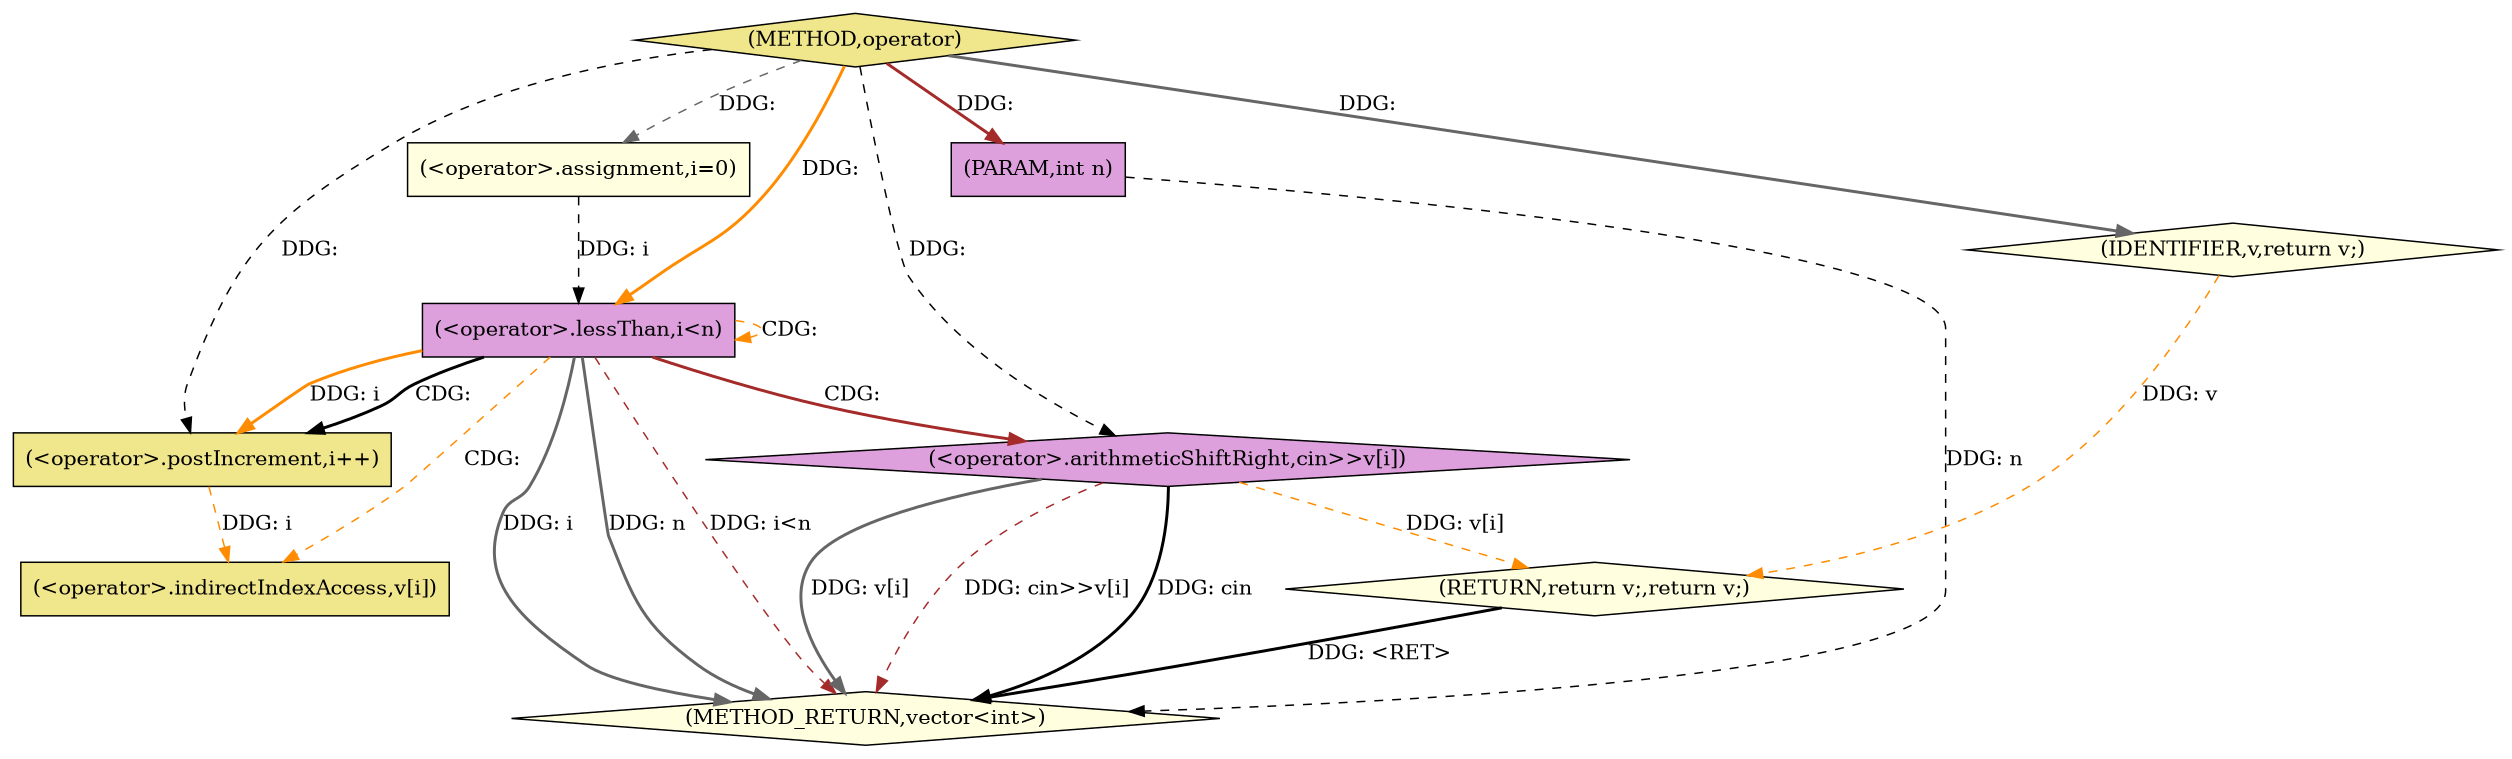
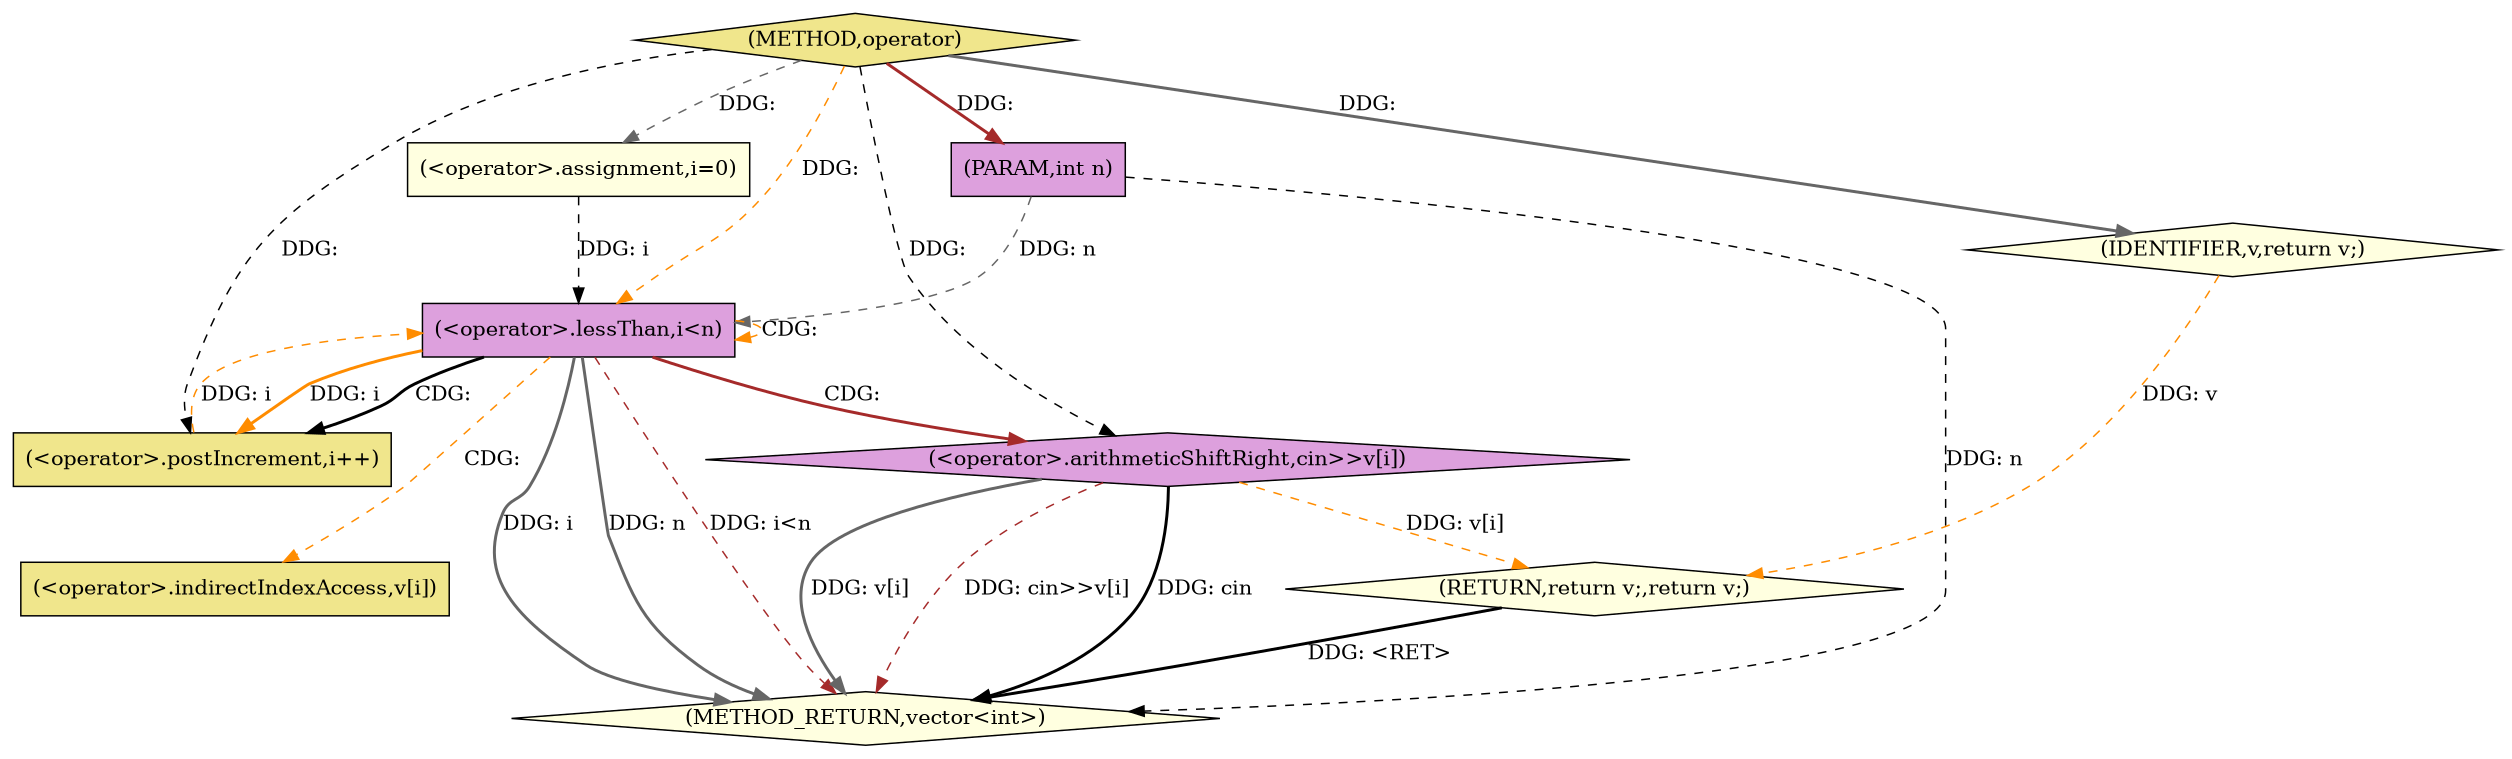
edge "(METHOD,operator)" -> "(<operator>.lessThan,i<n)": style bold -> dashed
edge "(PARAM,int n)" -> "(<operator>.lessThan,i<n)": added, label "DDG: n"
edge "(<operator>.postIncrement,i++)" -> "(<operator>.indirectIndexAccess,v[i])": now "(<operator>.postIncrement,i++)" -> "(<operator>.lessThan,i<n)"
